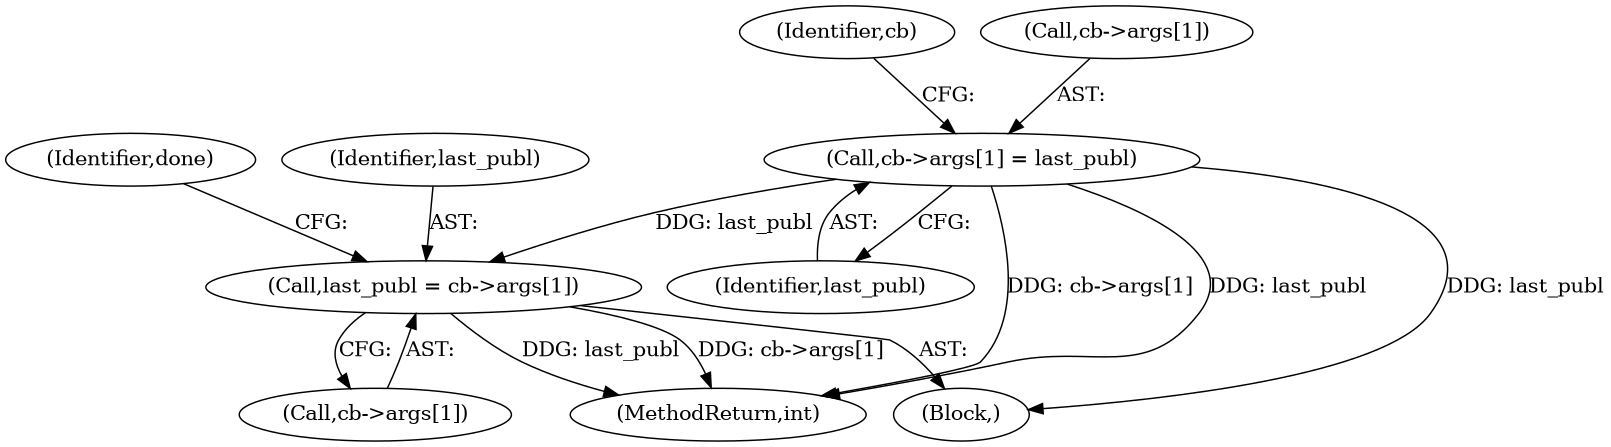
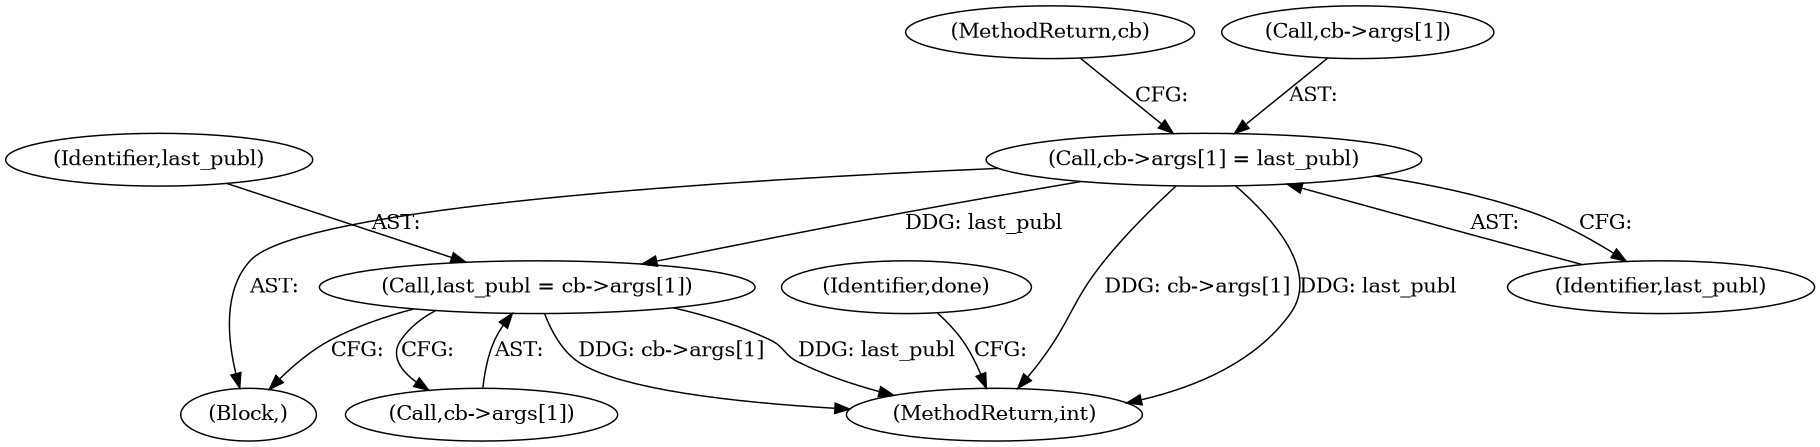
node "(Identifier,cb)": label "(Identifier,cb)" -> "(MethodReturn,cb)"
edge "(Identifier,done)" -> "(Call,last_publ = cb->args[1])": now "(Identifier,done)" -> "(MethodReturn,int)"
edge "(Call,cb->args[1] = last_publ)" -> "(Block,)": label "DDG: last_publ" -> "AST: "
edge "(Call,last_publ = cb->args[1])" -> "(Block,)": label "AST: " -> "CFG: "
